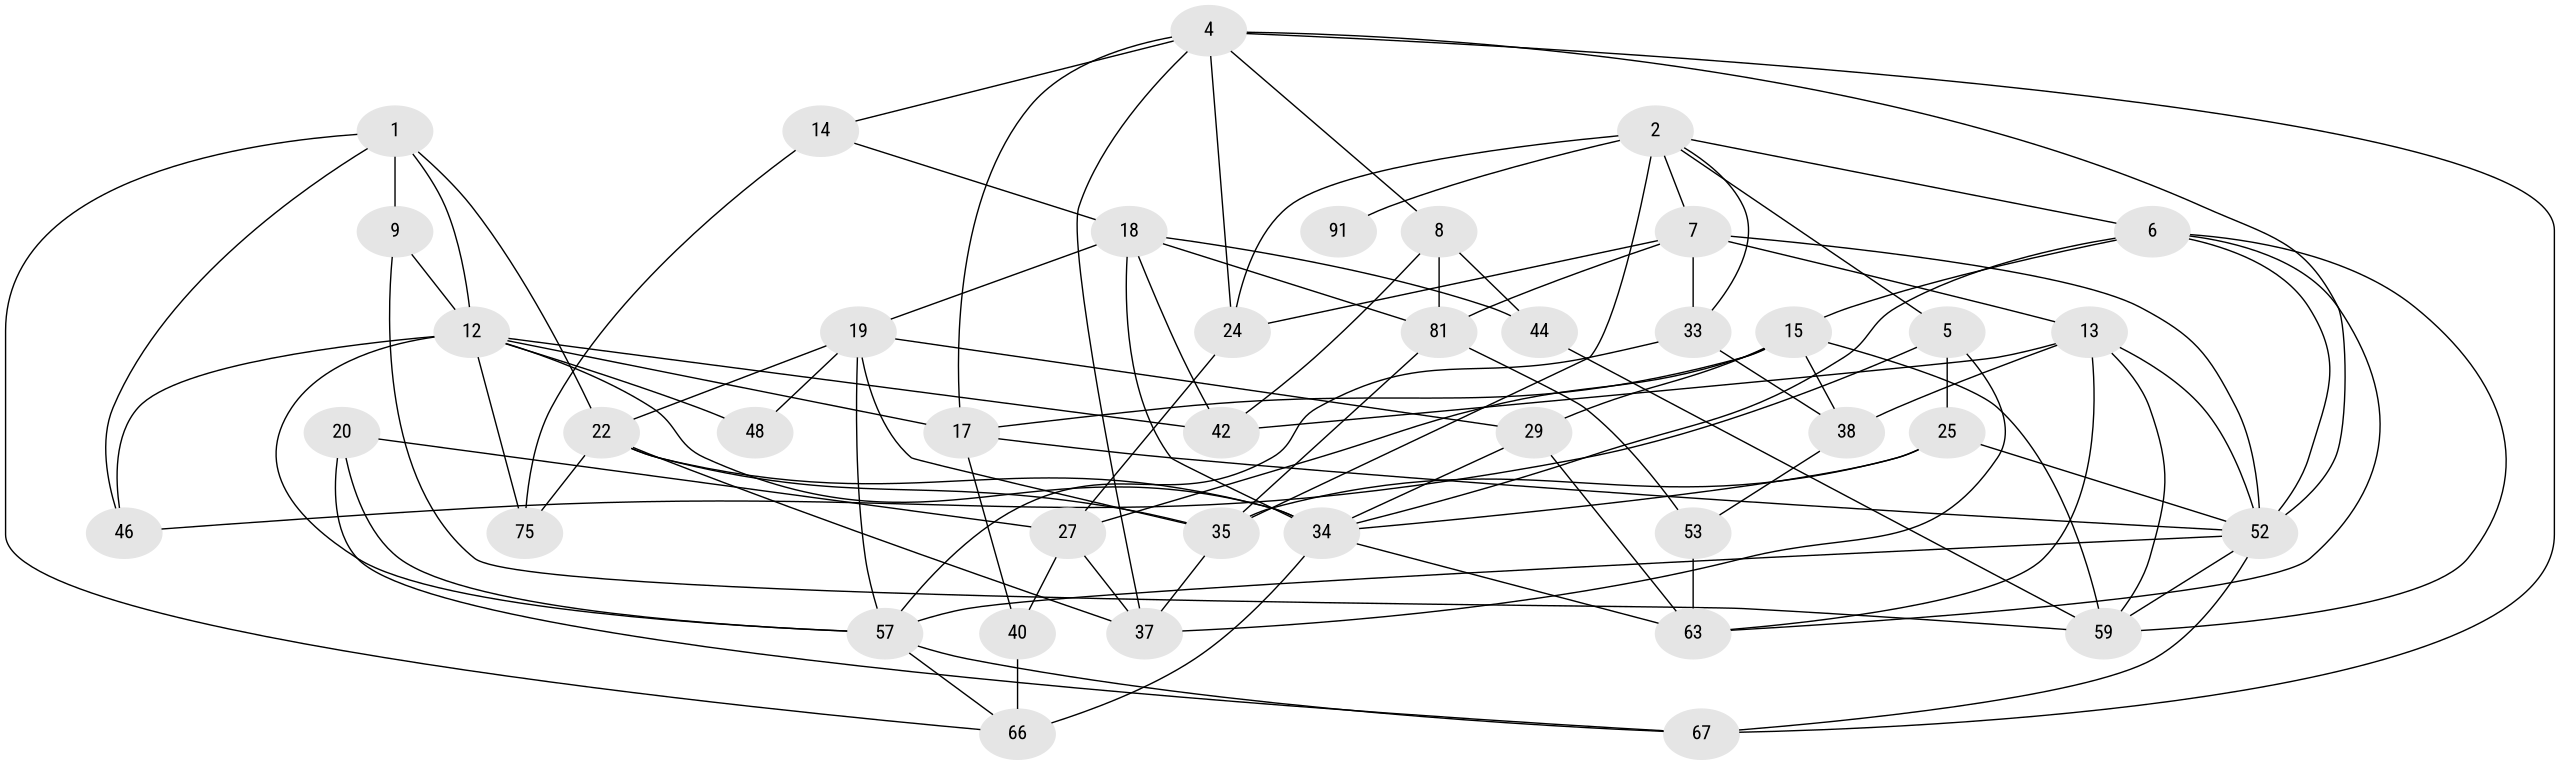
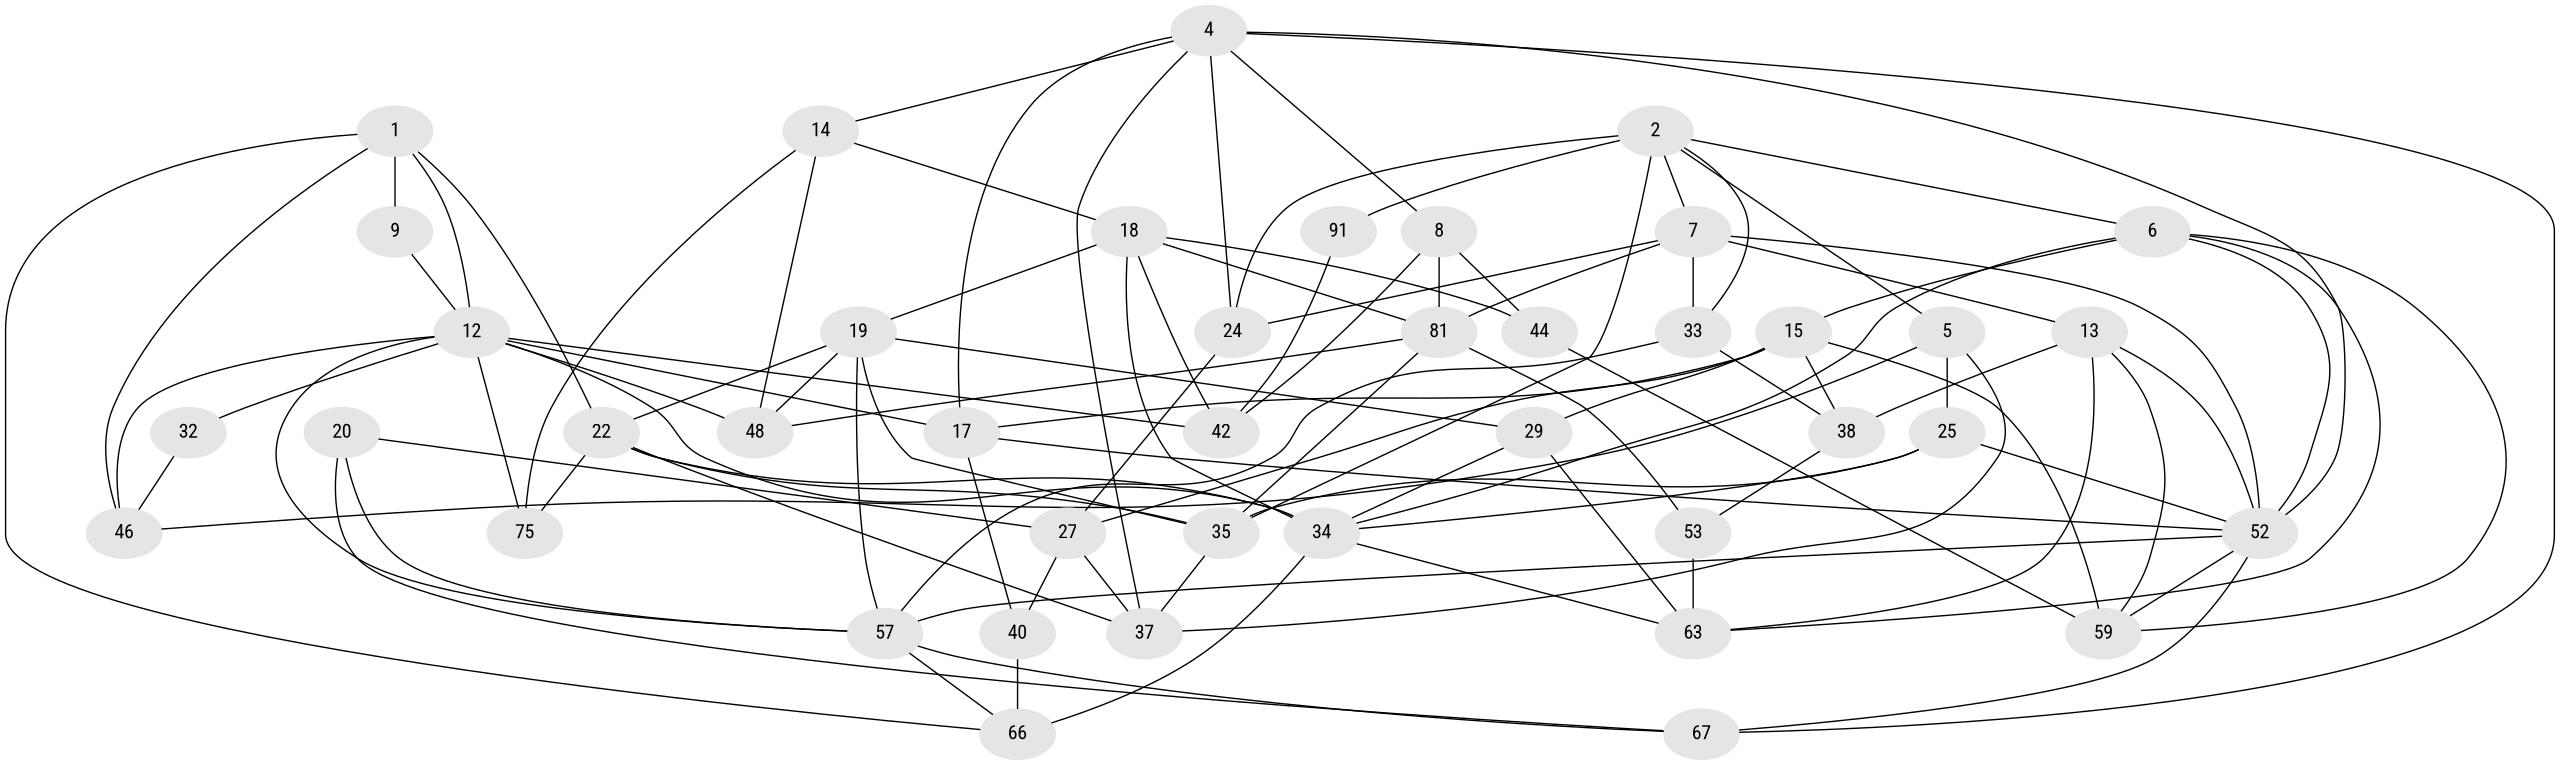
edge "14" -- "48": added
edge "81" -- "48": added
edge "13" -- "42": now "91" -- "42"
node "32": added
edge "9" -- "59": removed
